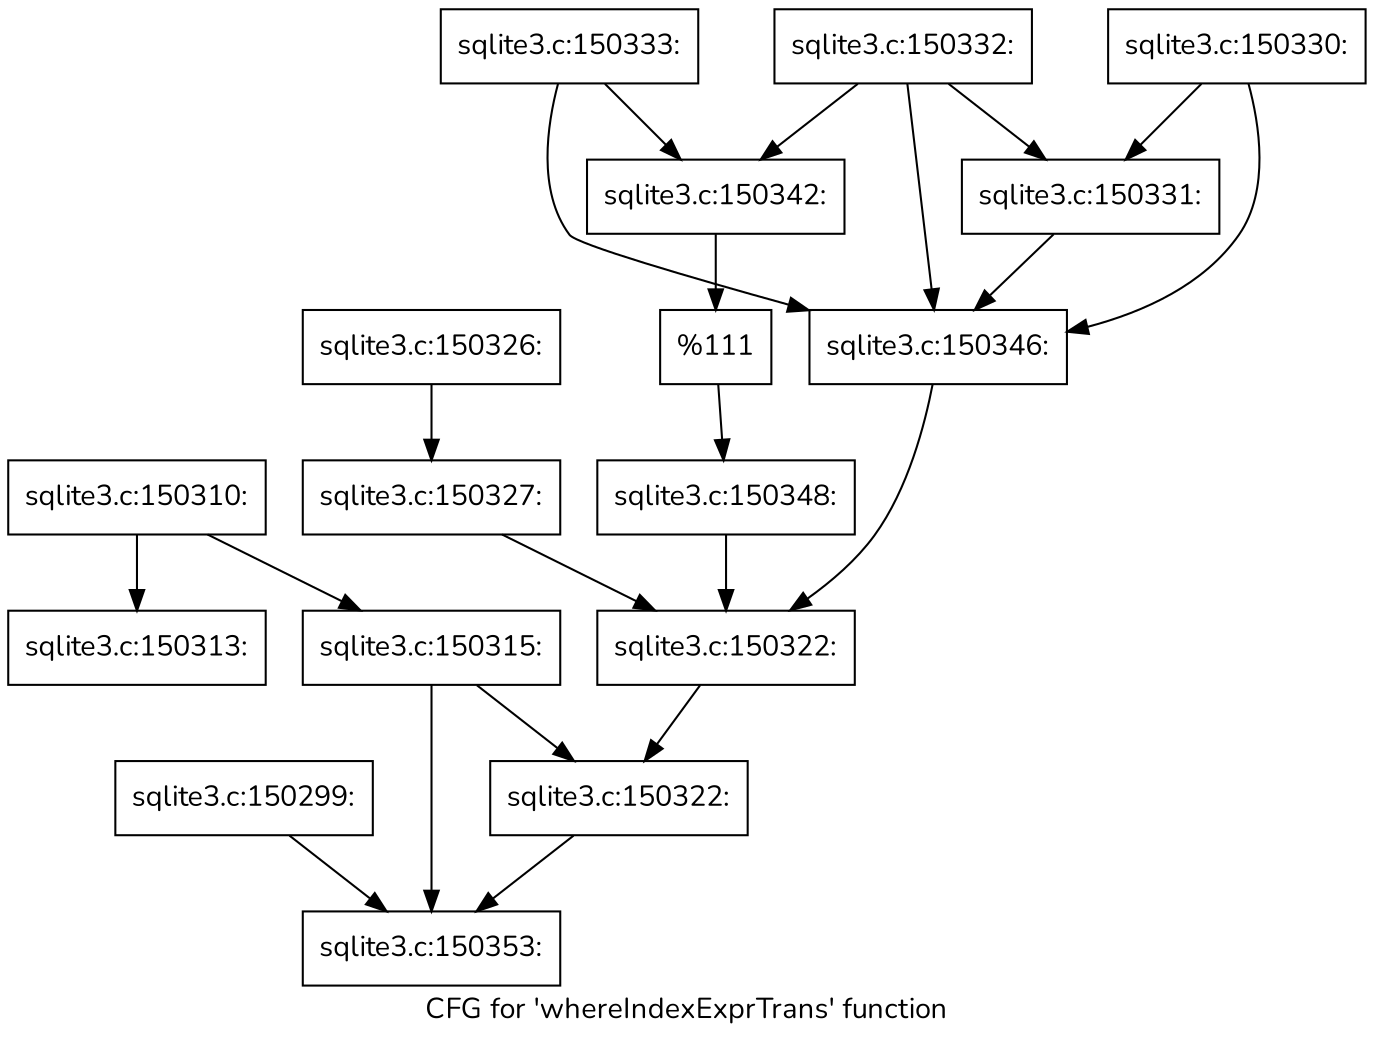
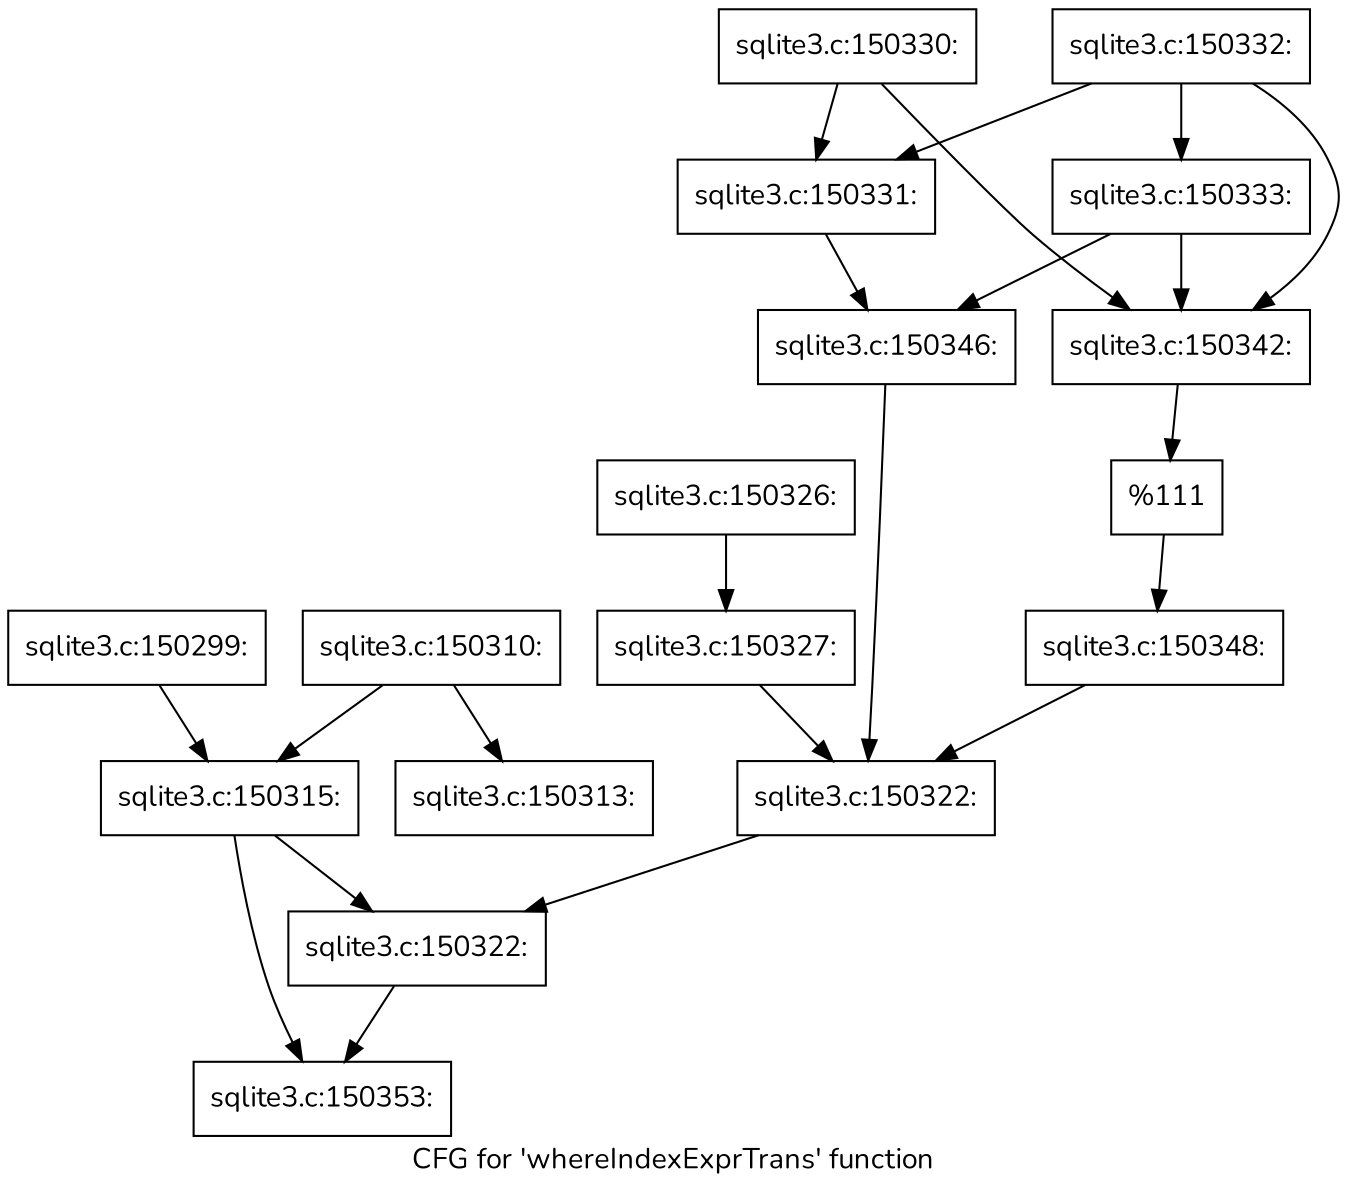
edge "sqlite3.c:150332:" -> "sqlite3.c:150346:": now "sqlite3.c:150332:" -> "sqlite3.c:150333:"
edge "sqlite3.c:150330:" -> "sqlite3.c:150346:": now "sqlite3.c:150330:" -> "sqlite3.c:150342:"
edge "sqlite3.c:150299:" -> "sqlite3.c:150353:": now "sqlite3.c:150299:" -> "sqlite3.c:150315:"
